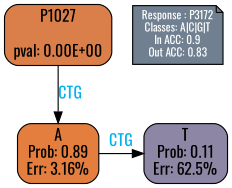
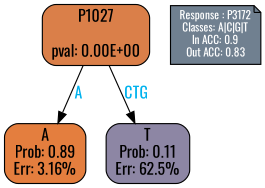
edge "P1027 pval: 0.00E+00" -> "A Prob: 0.89 Err: 3.16%": label "CTG" -> "A"
edge "A Prob: 0.89 Err: 3.16%" -> "T Prob: 0.11 Err: 62.5%": now "P1027 pval: 0.00E+00" -> "T Prob: 0.11 Err: 62.5%"
